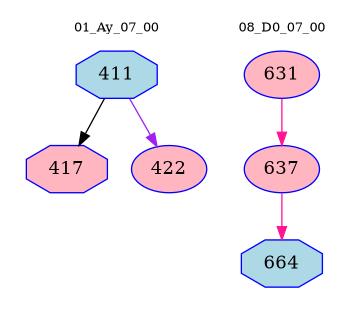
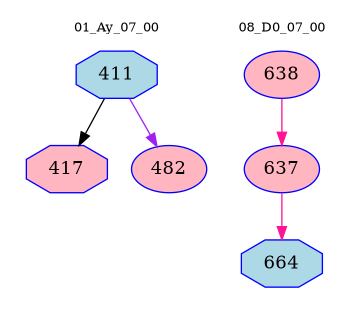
node "631": label "631" -> "638"
node "422": label "422" -> "482"
